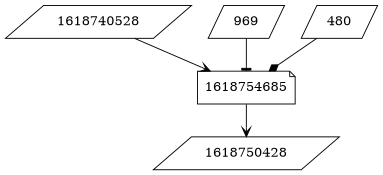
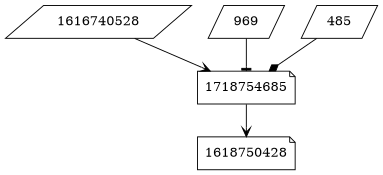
node "1618740528": label "1618740528" -> "1616740528"
node "480": label "480" -> "485"
node "1618754685": label "1618754685" -> "1718754685"
node "1618750428": shape parallelogram -> note
